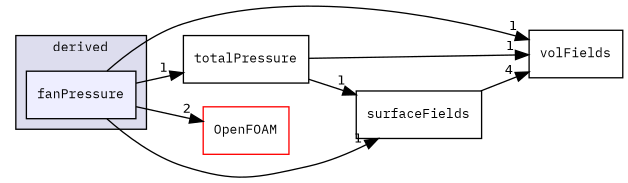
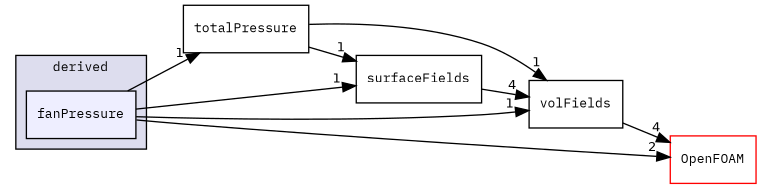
edge "volFields" -> "OpenFOAM": added
